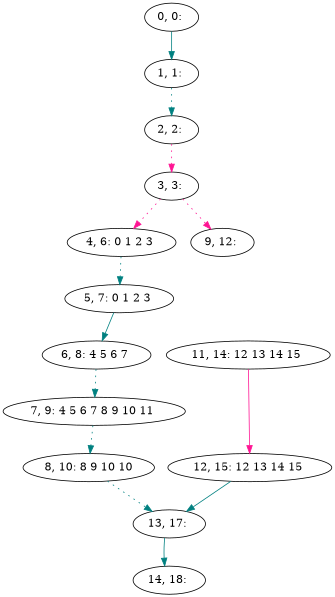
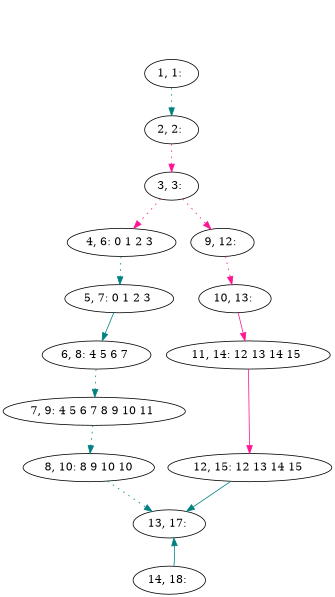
node "0, 0:": removed
node "10, 13:": added
edge "13, 17:" -> "14, 18:": reversed
